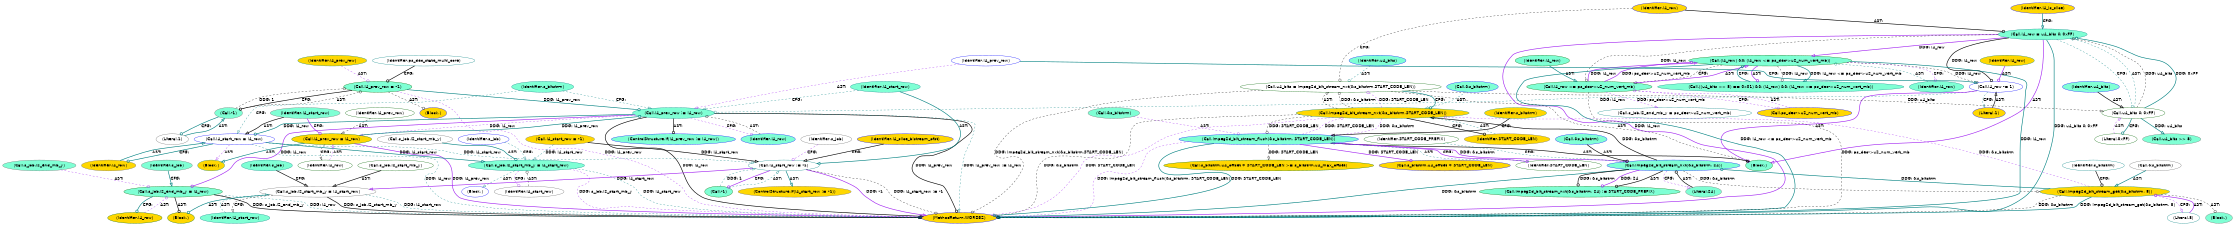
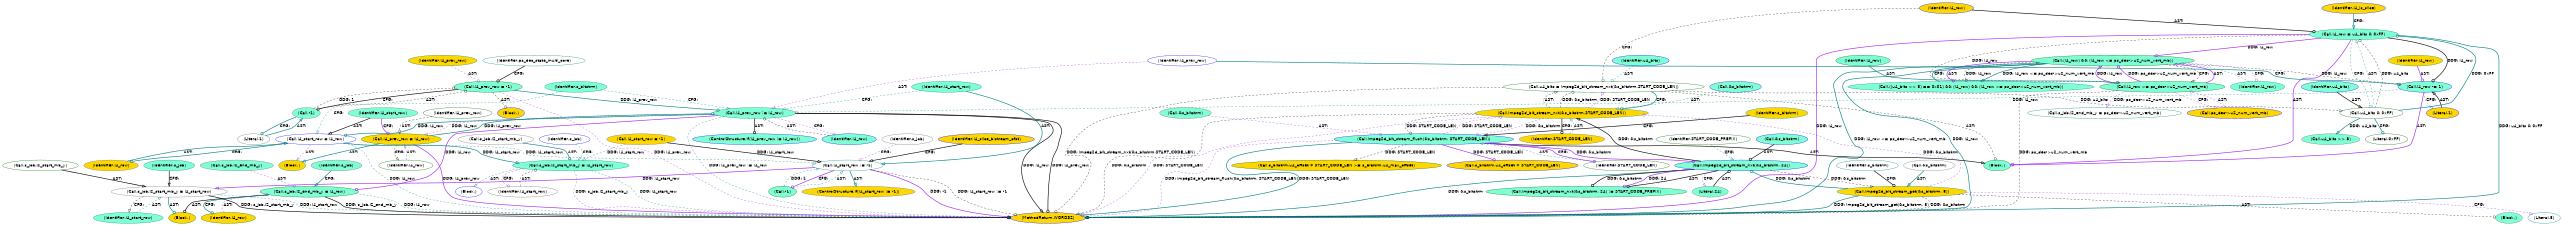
node "(Call,i4_row -= 1)": fillcolor white -> aquamarine
edge "(Literal,0xFF)" -> "(Call,u4_bits & 0xFF)": removed, label "AST:"
edge "(Literal,8)" -> "(Call,impeg2d_bit_stream_get(&s_bitstrm, 8))": removed, label "AST:"
